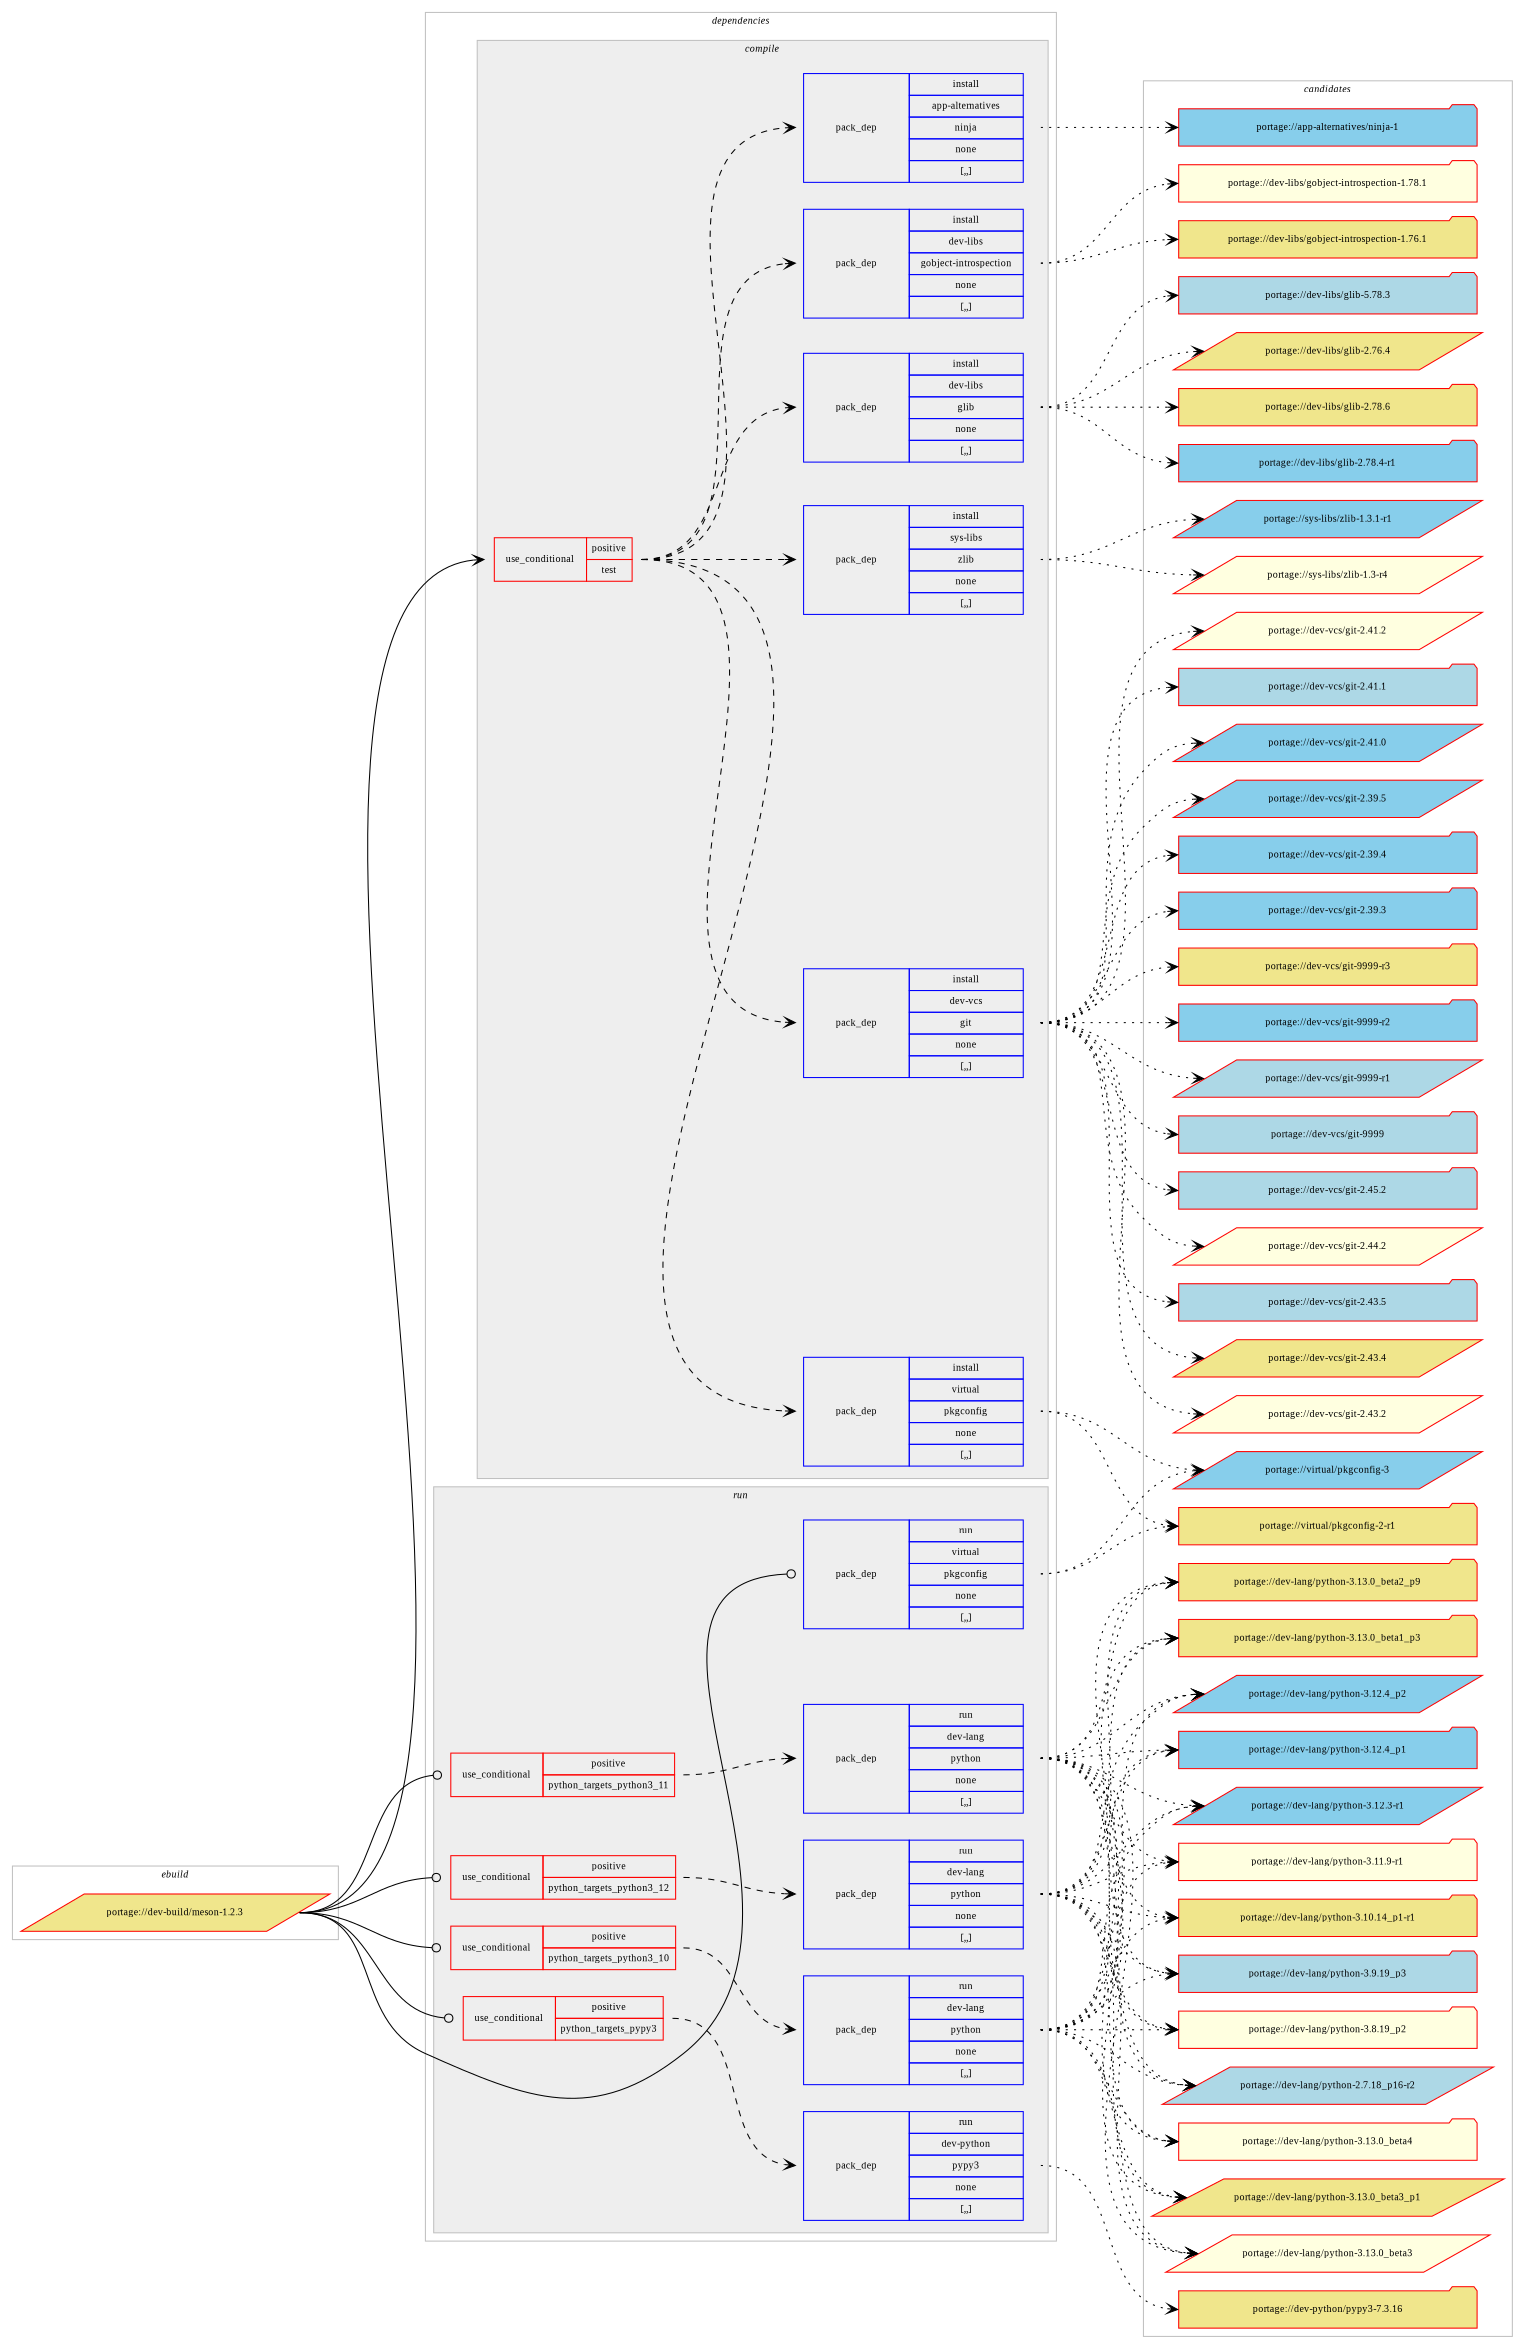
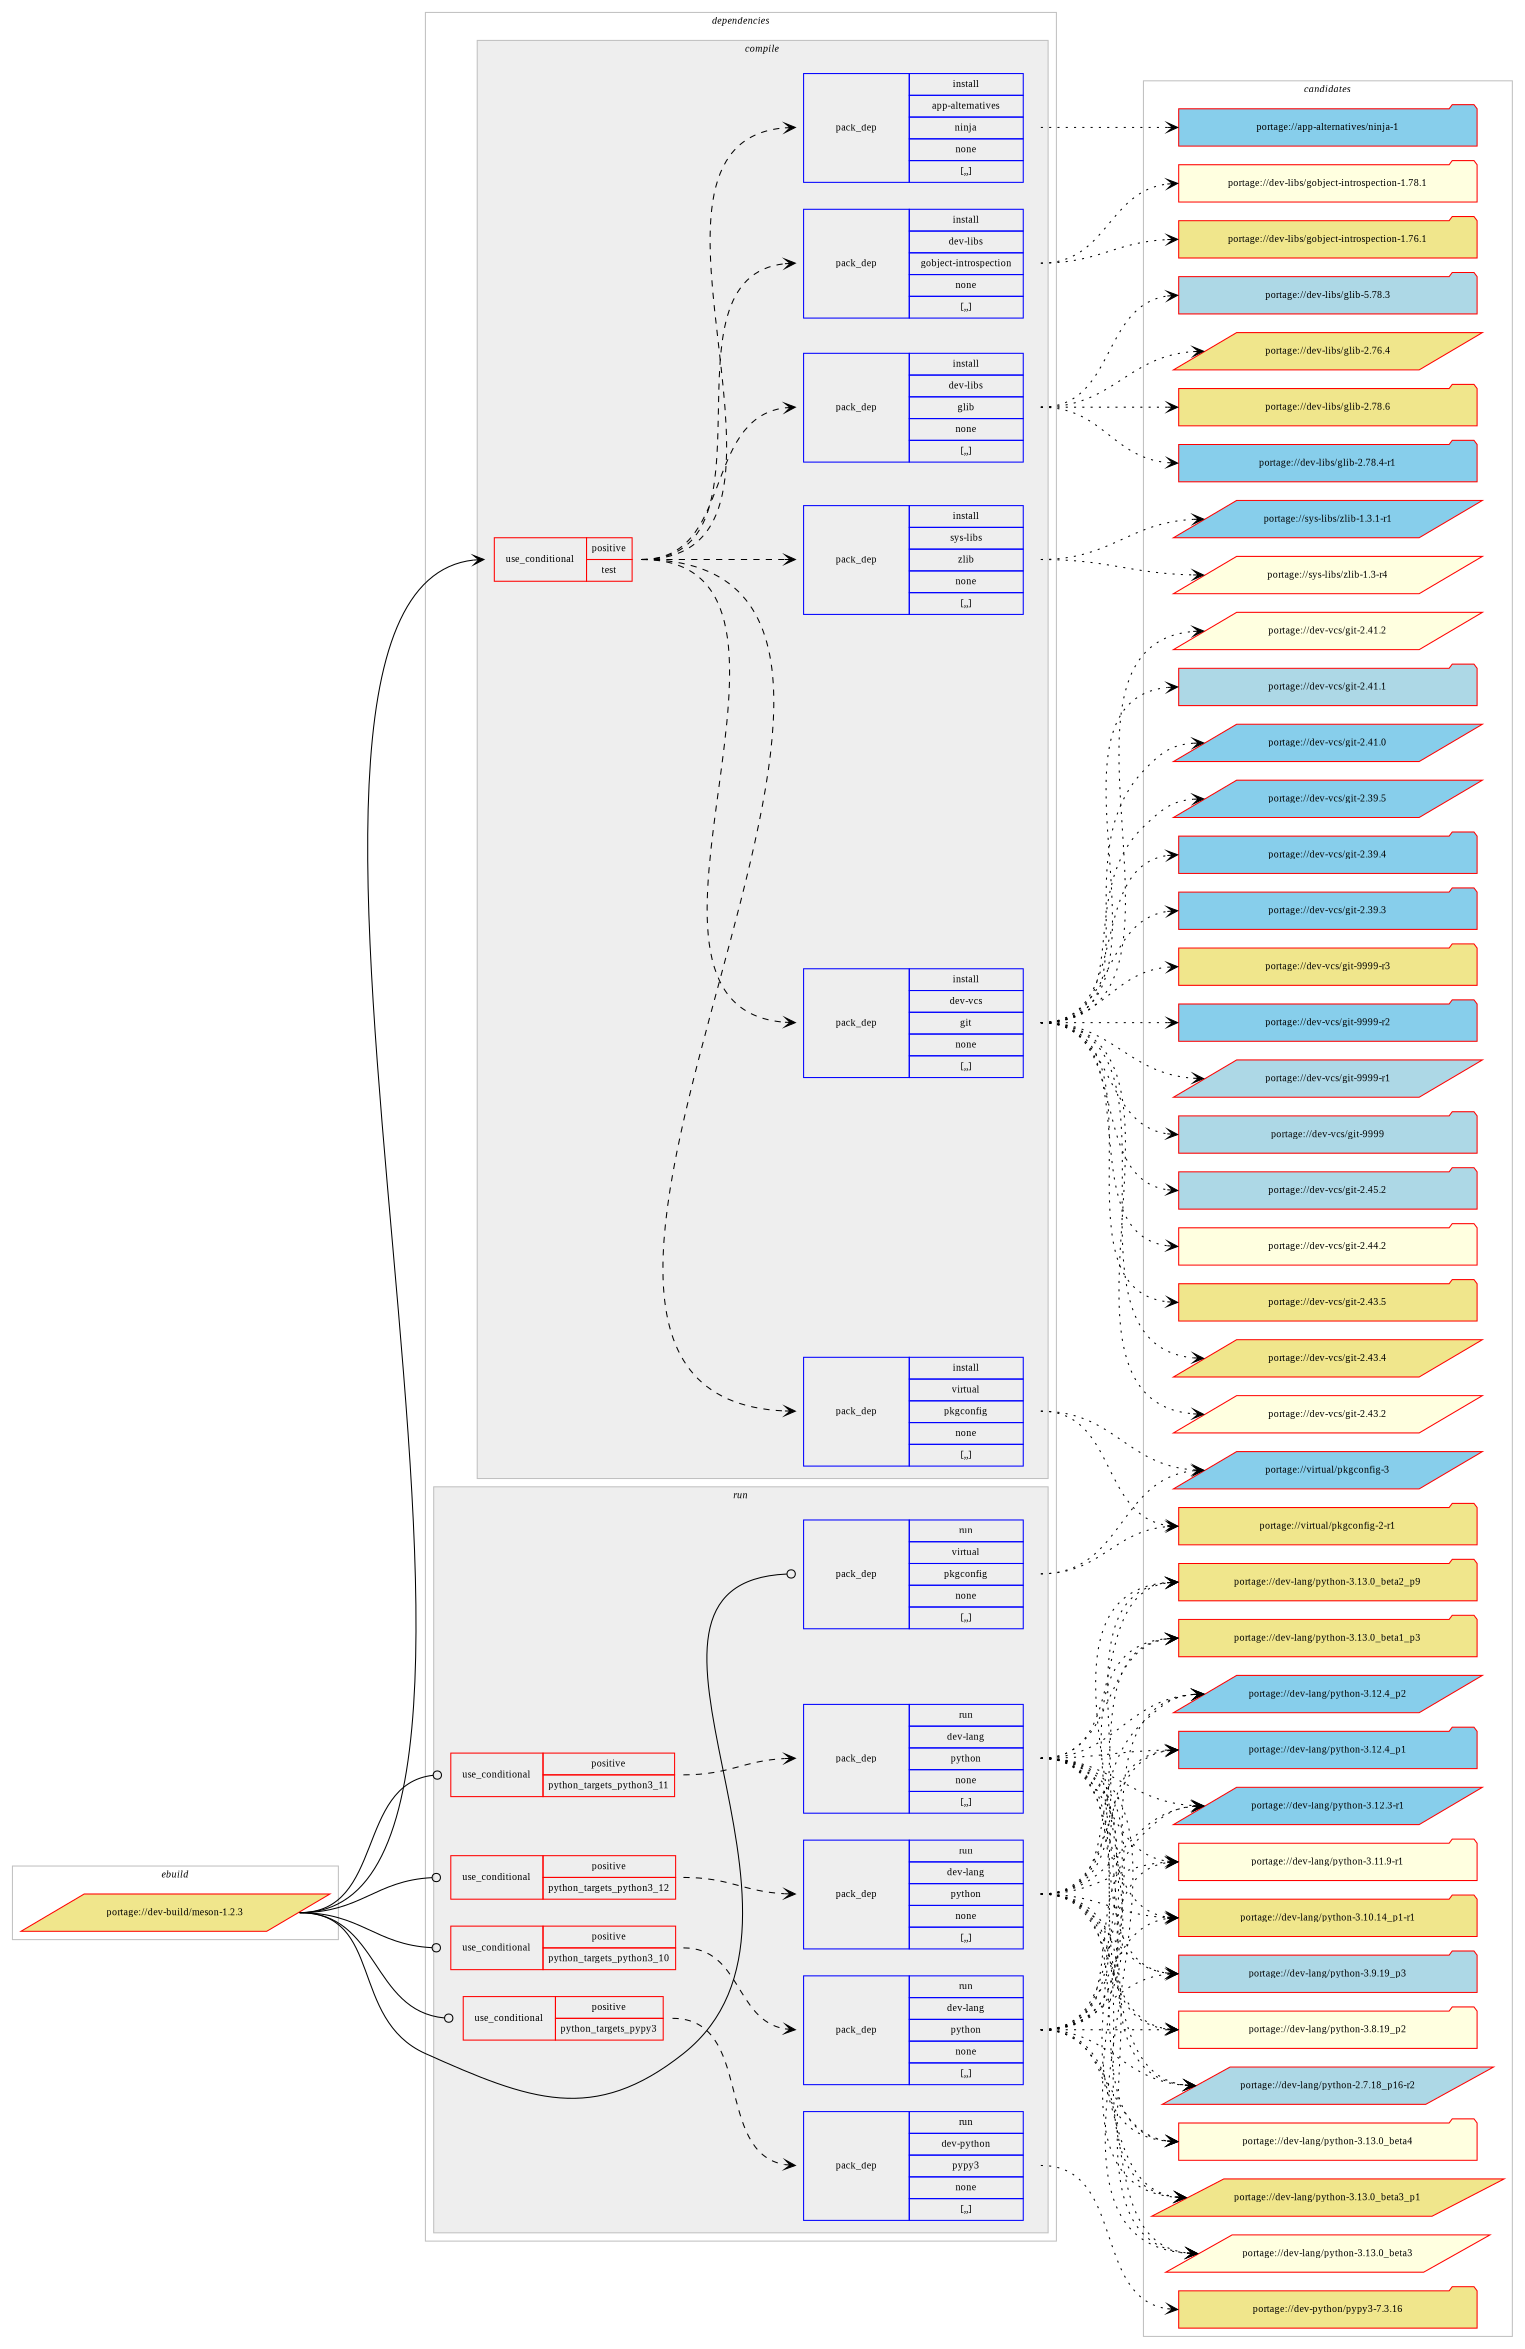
node "portage://dev-vcs/git-2.44.2": shape parallelogram -> folder
node "portage://dev-vcs/git-2.43.5": fillcolor lightblue -> khaki
